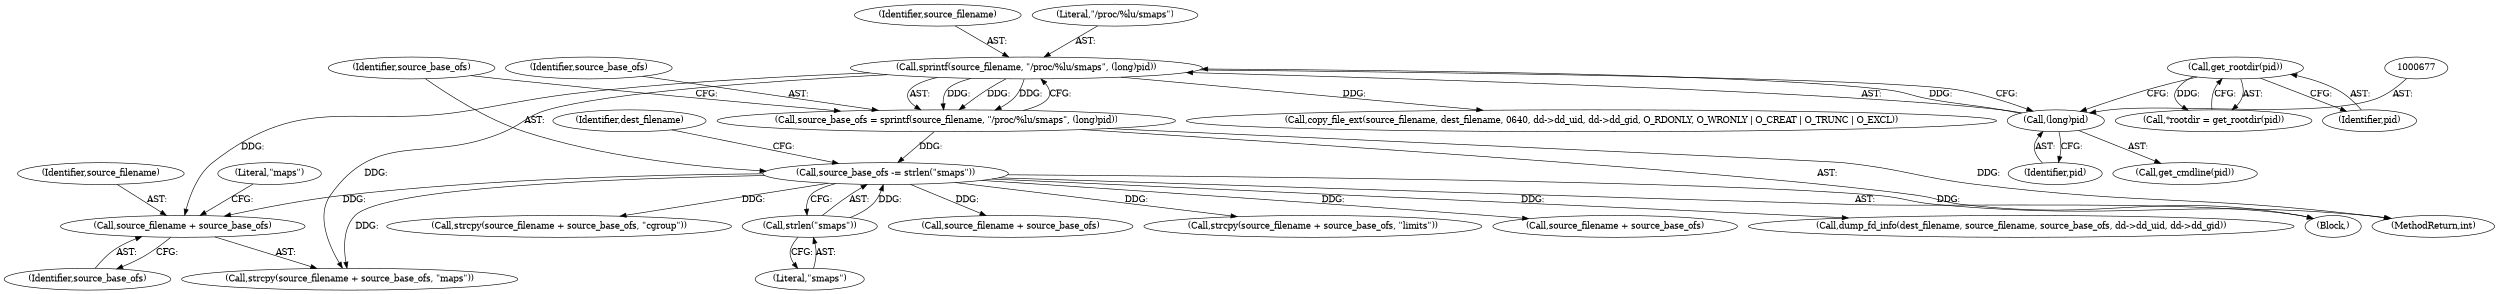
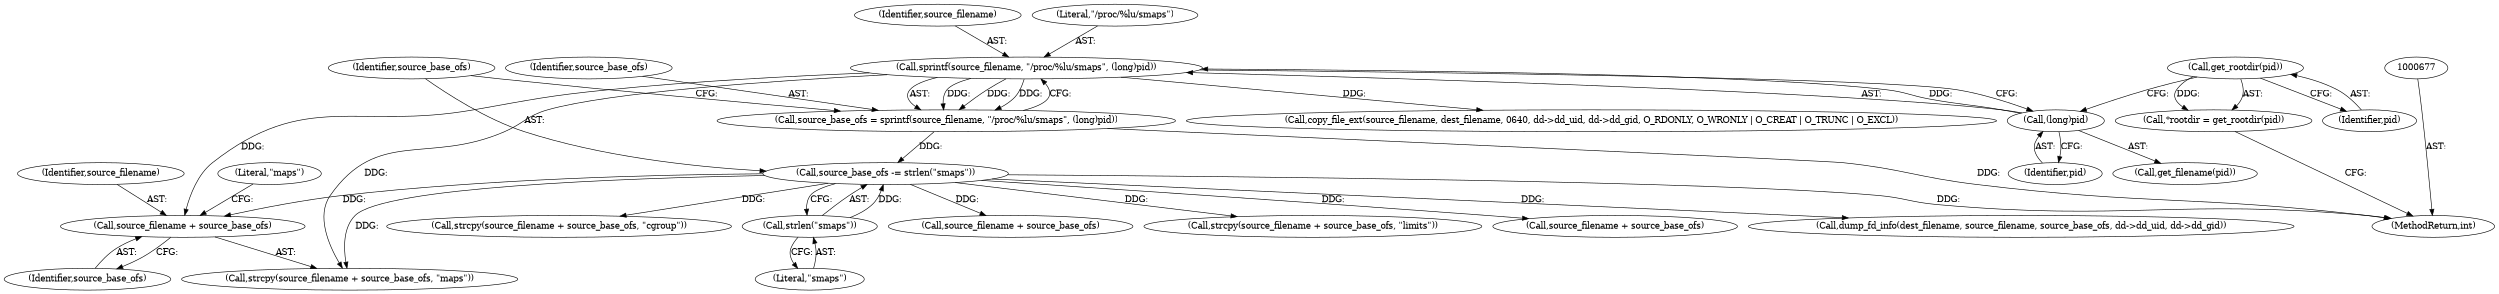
edge "(Call,*rootdir = get_rootdir(pid))" -> "(Call,get_rootdir(pid))": now "(Call,*rootdir = get_rootdir(pid))" -> "(MethodReturn,int)"
edge "1000677" -> "(Call,(long)pid)": now "1000677" -> "(MethodReturn,int)"
node "(Identifier,dest_filename)": removed
node "(Call,get_cmdline(pid))": label "(Call,get_cmdline(pid))" -> "(Call,get_filename(pid))"
node "(Block,)": removed
